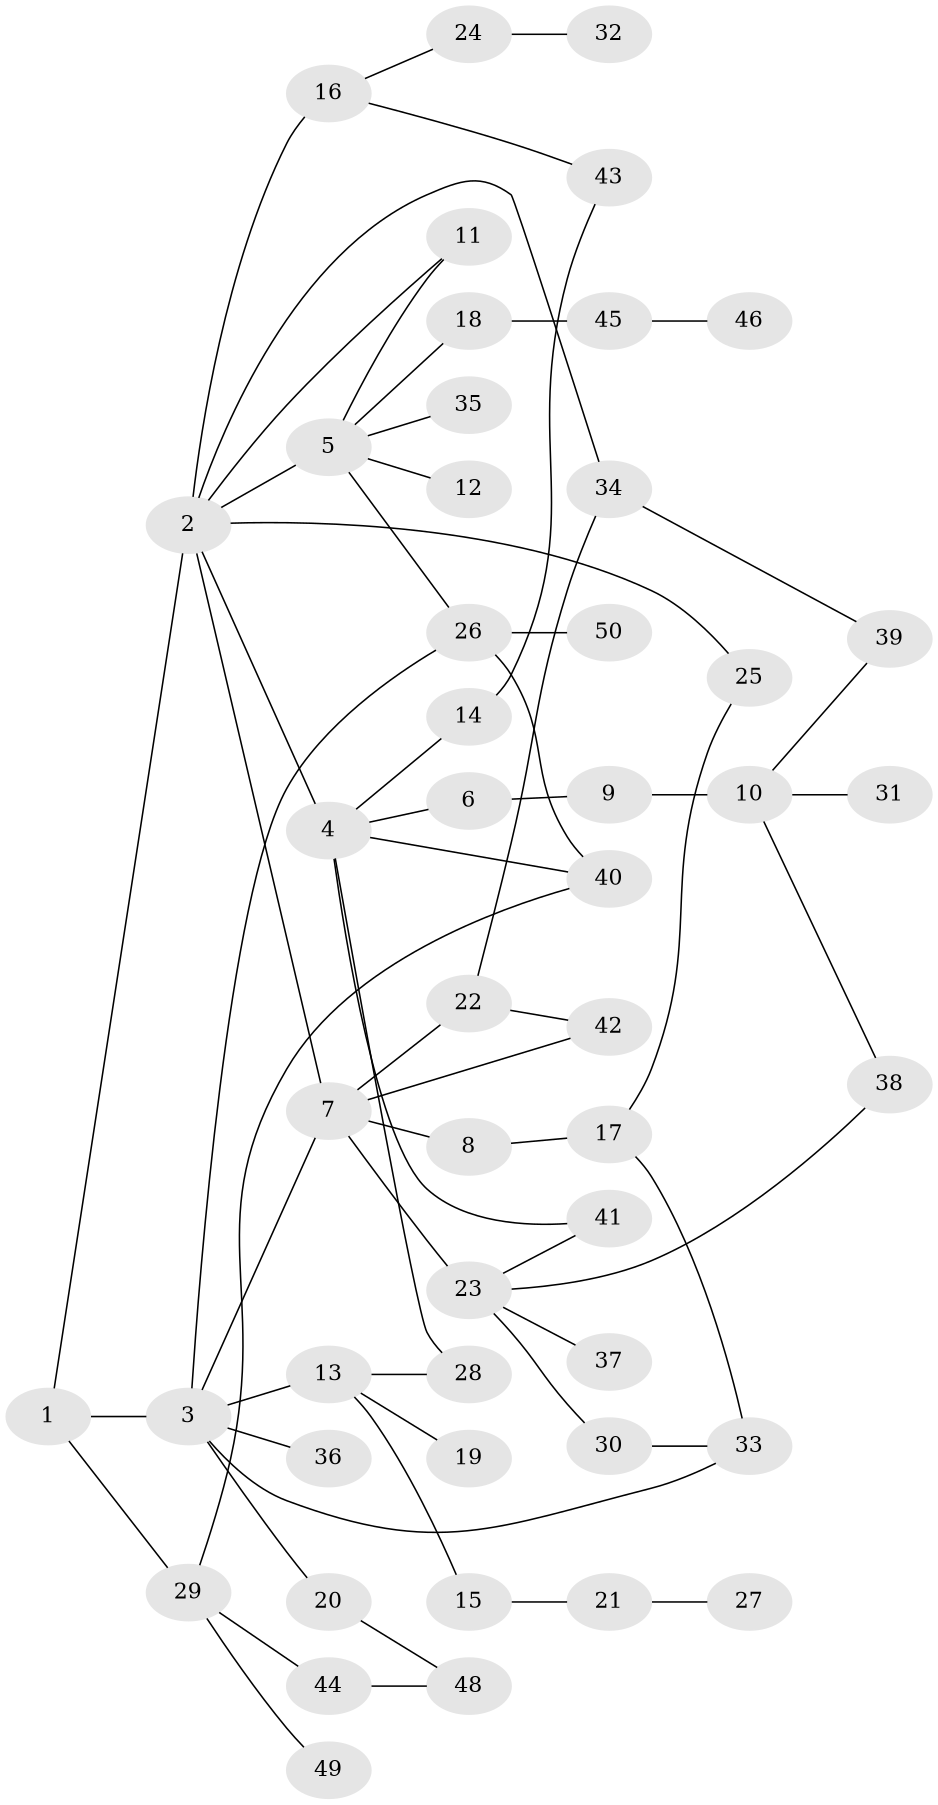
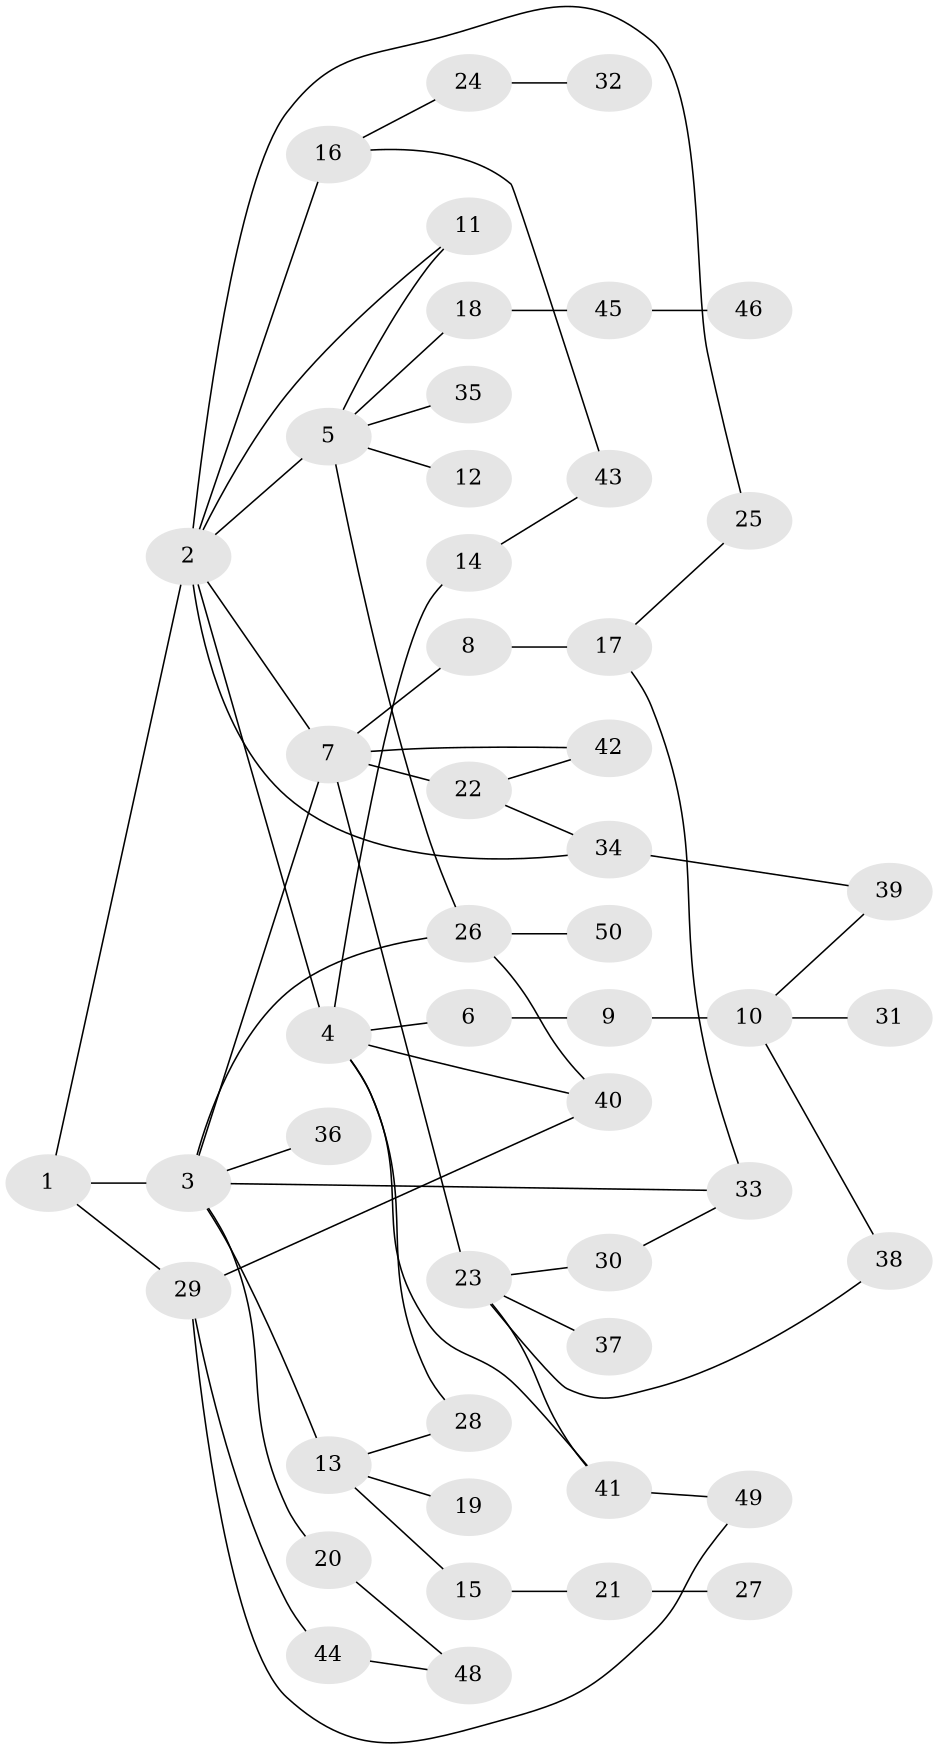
edge "41" -- "49": added
